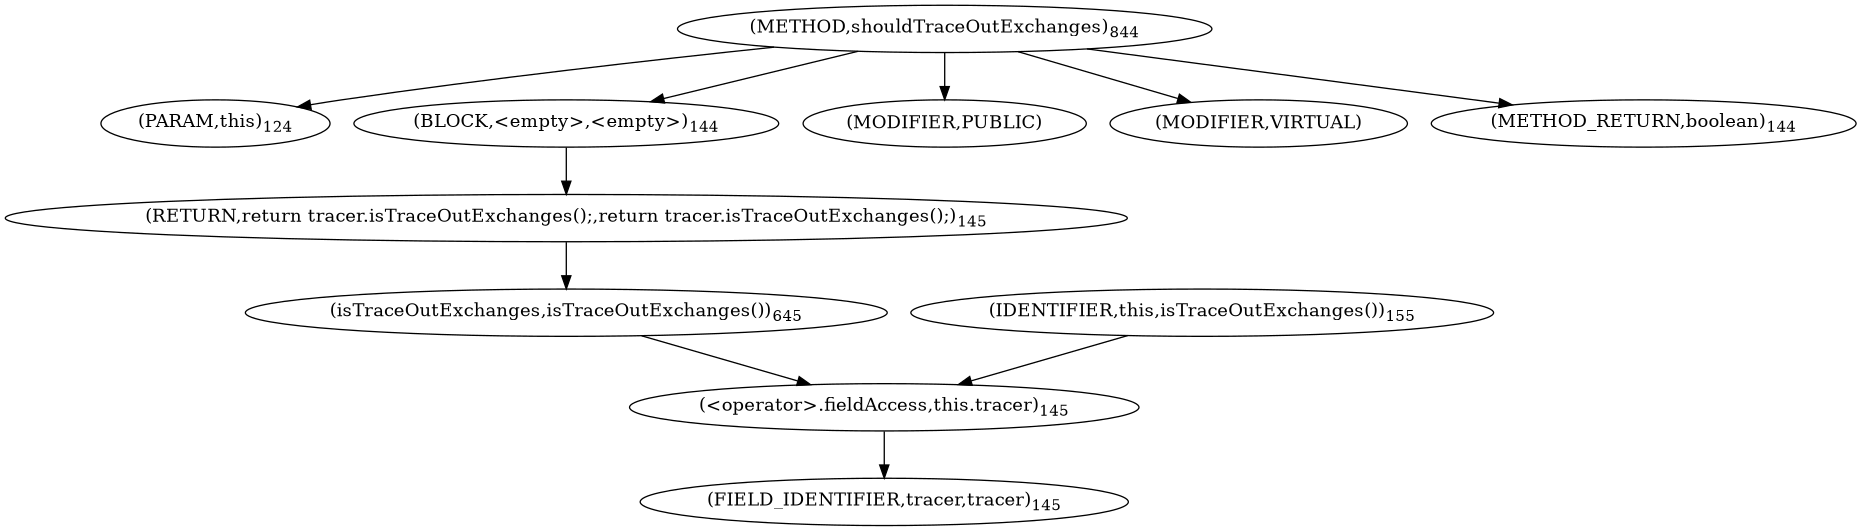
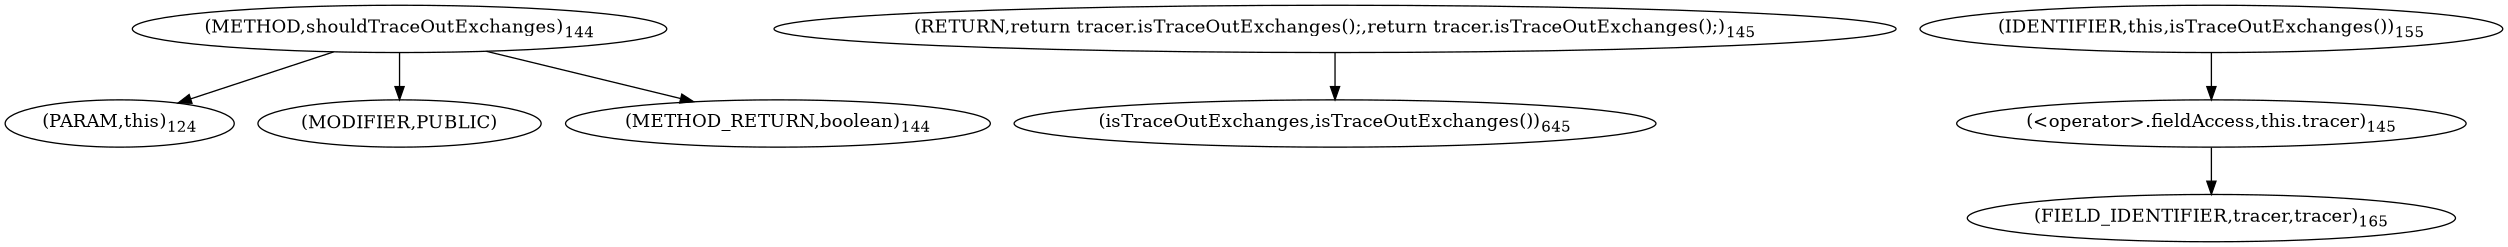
node "(METHOD,shouldTraceOutExchanges)": text "844" -> "144"
node "(BLOCK,<empty>,<empty>)": removed
node "(MODIFIER,VIRTUAL)": removed
edge "(isTraceOutExchanges,isTraceOutExchanges())" -> "(<operator>.fieldAccess,this.tracer)": removed
node "(FIELD_IDENTIFIER,tracer,tracer)": text "145" -> "165"
